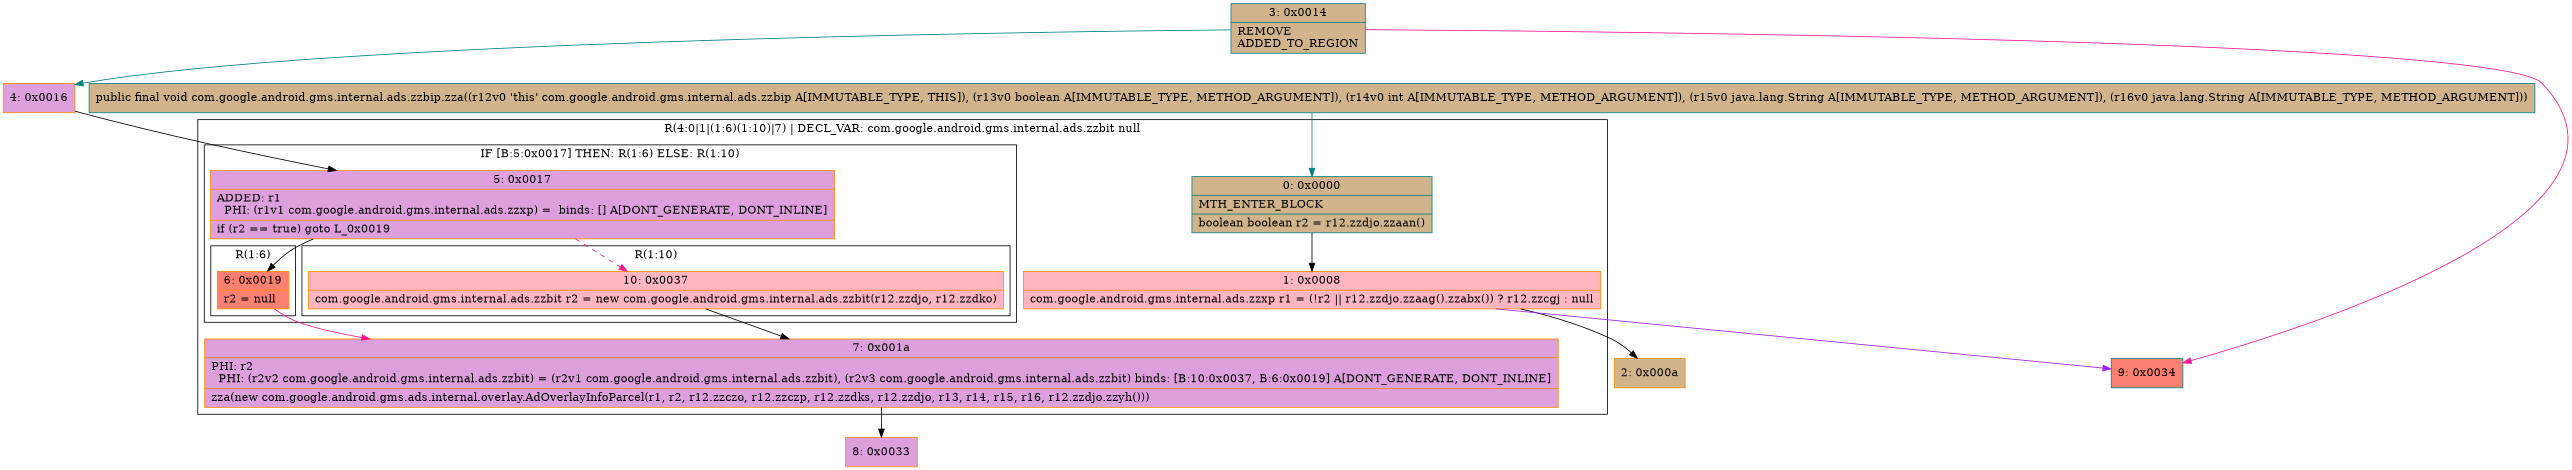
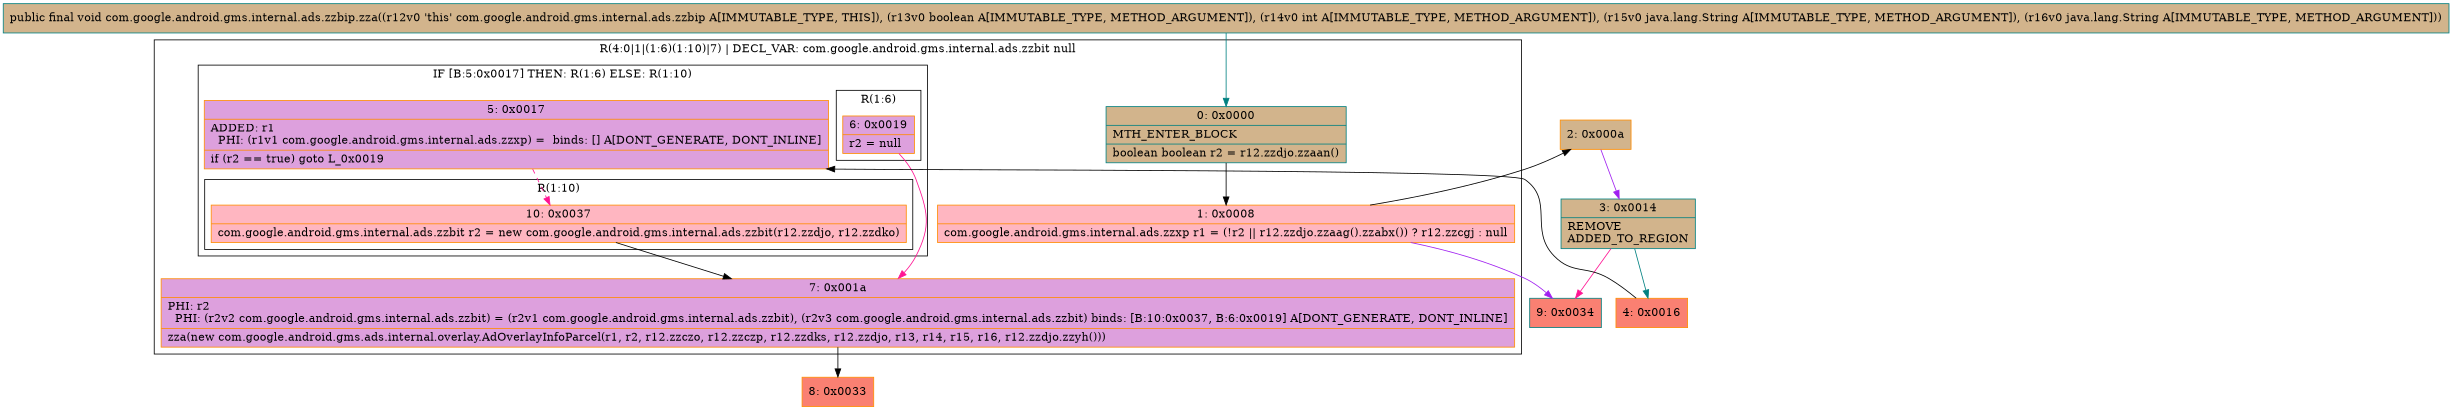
node "4: 0x0016": fillcolor plum -> salmon
edge "2: 0x000a" -> "3: 0x0014": added
edge "5: 0x0017" -> "6: 0x0019": removed
node "6: 0x0019": fillcolor salmon -> plum
node "8: 0x0033": fillcolor plum -> salmon
